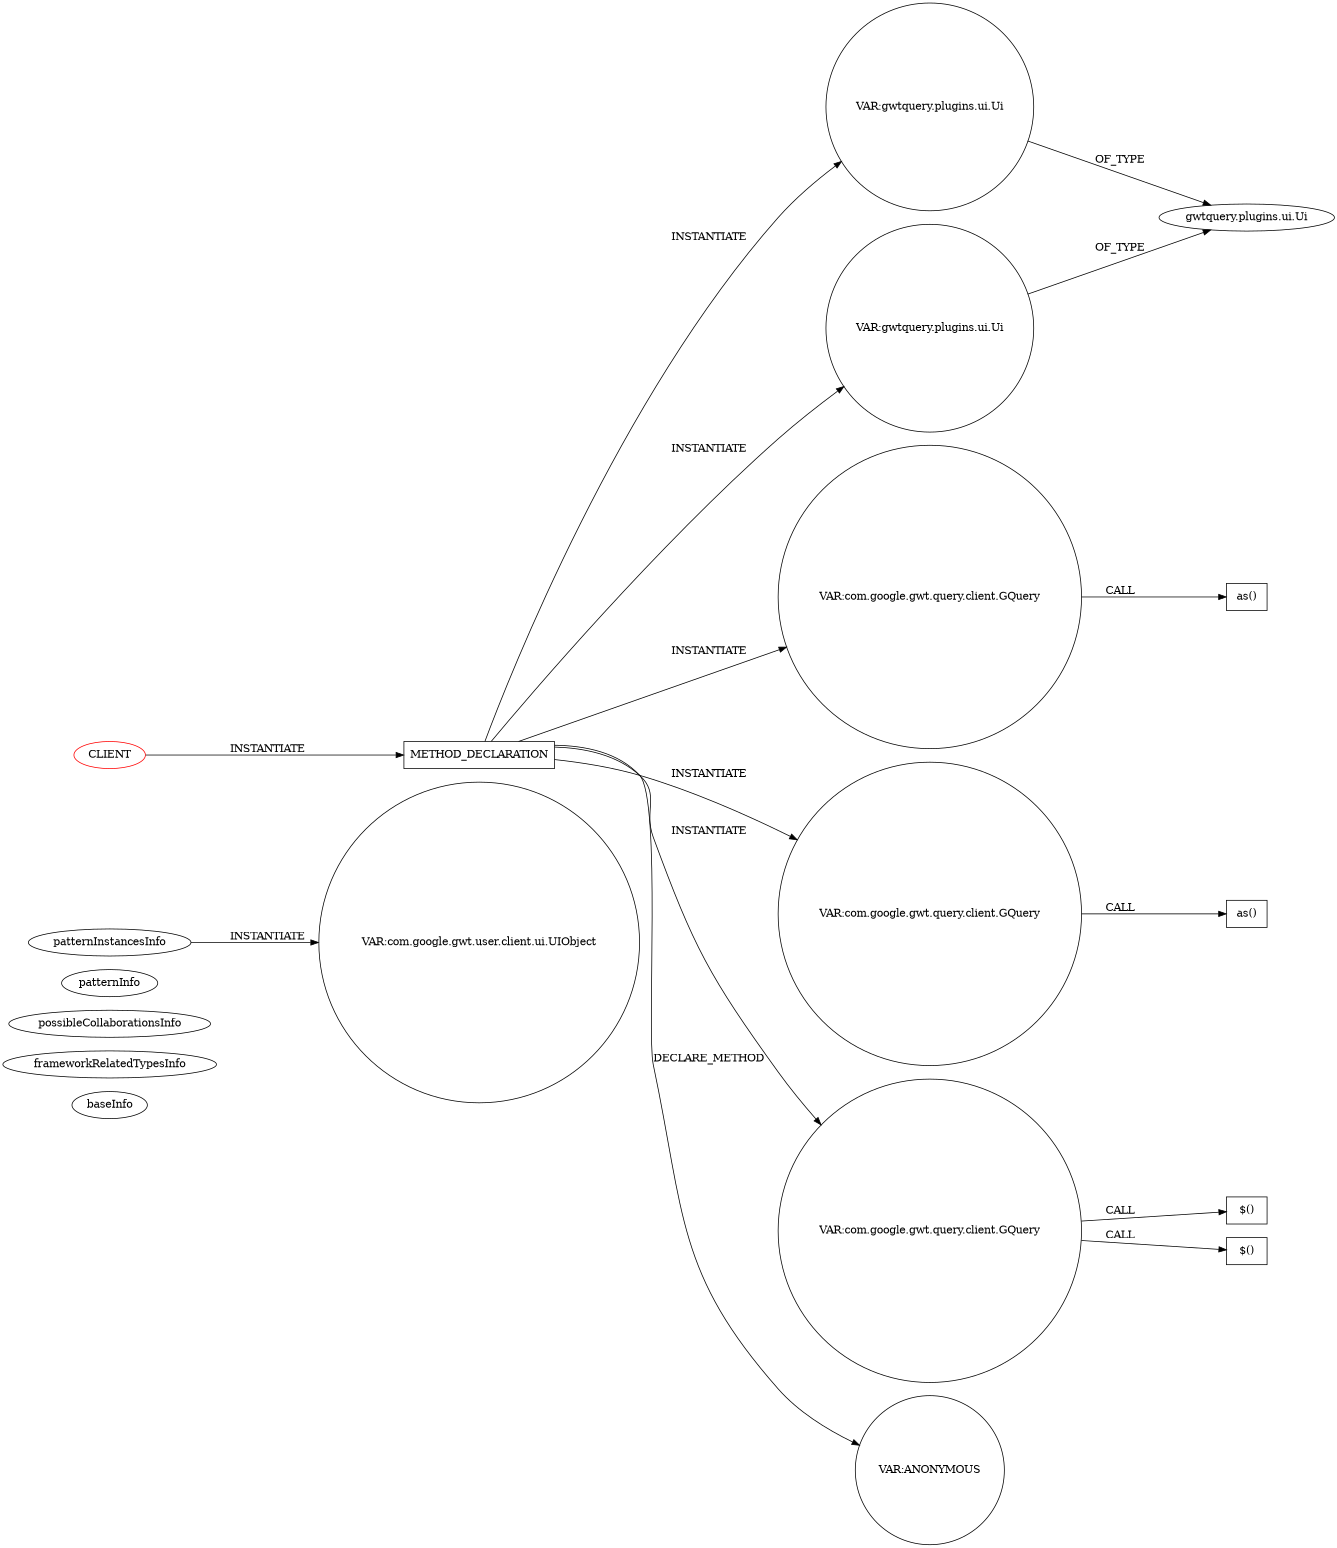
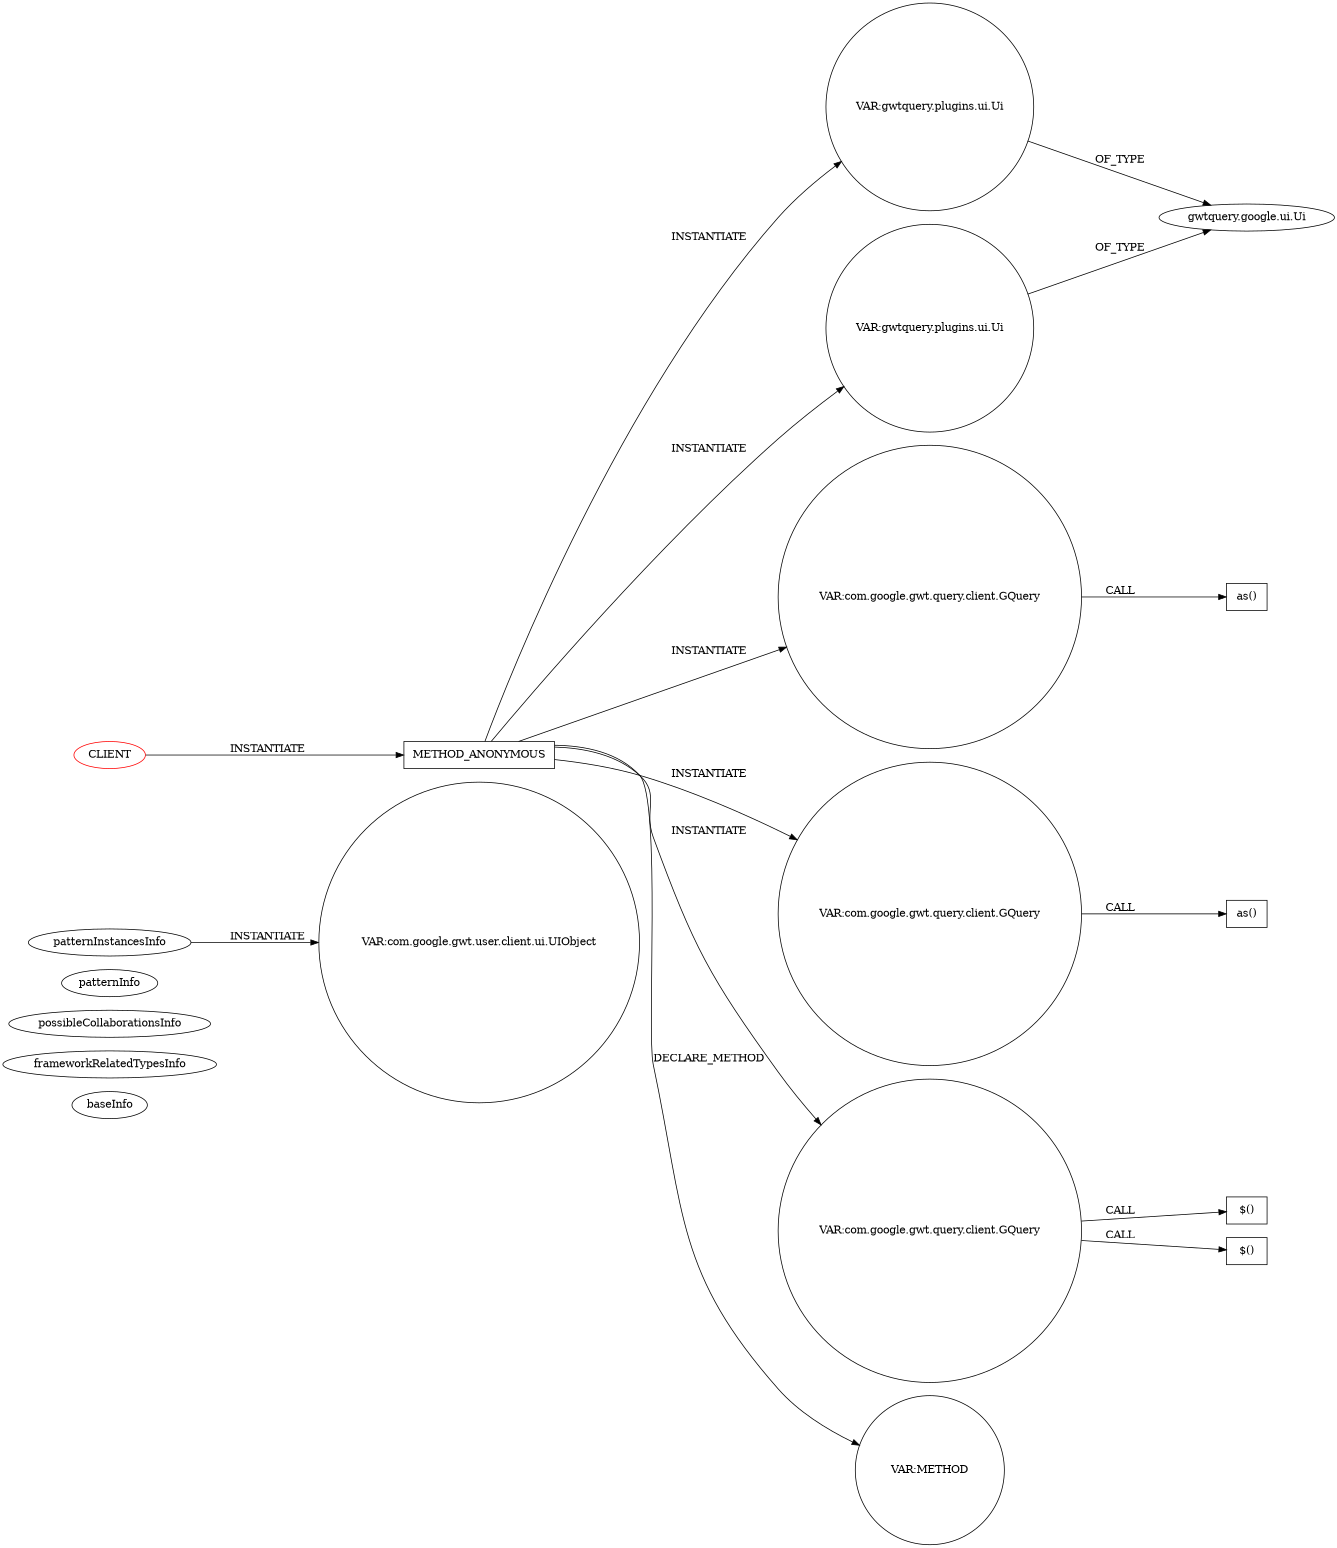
node "gwtquery.plugins.ui.Ui": label "gwtquery.plugins.ui.Ui" -> "gwtquery.google.ui.Ui"
node "METHOD_DECLARATION": label "METHOD_DECLARATION" -> "METHOD_ANONYMOUS"
node "VAR:ANONYMOUS": label "VAR:ANONYMOUS" -> "VAR:METHOD"
